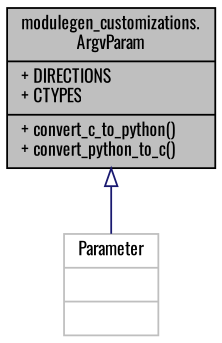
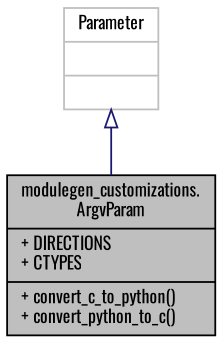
edge "Parameter" -> "modulegen_customizations.": reversed
